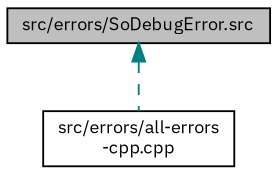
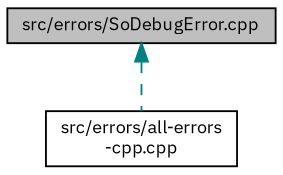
node "src/errors/SoDebugError.src": label "src/errors/SoDebugError.src" -> "src/errors/SoDebugError.cpp"
